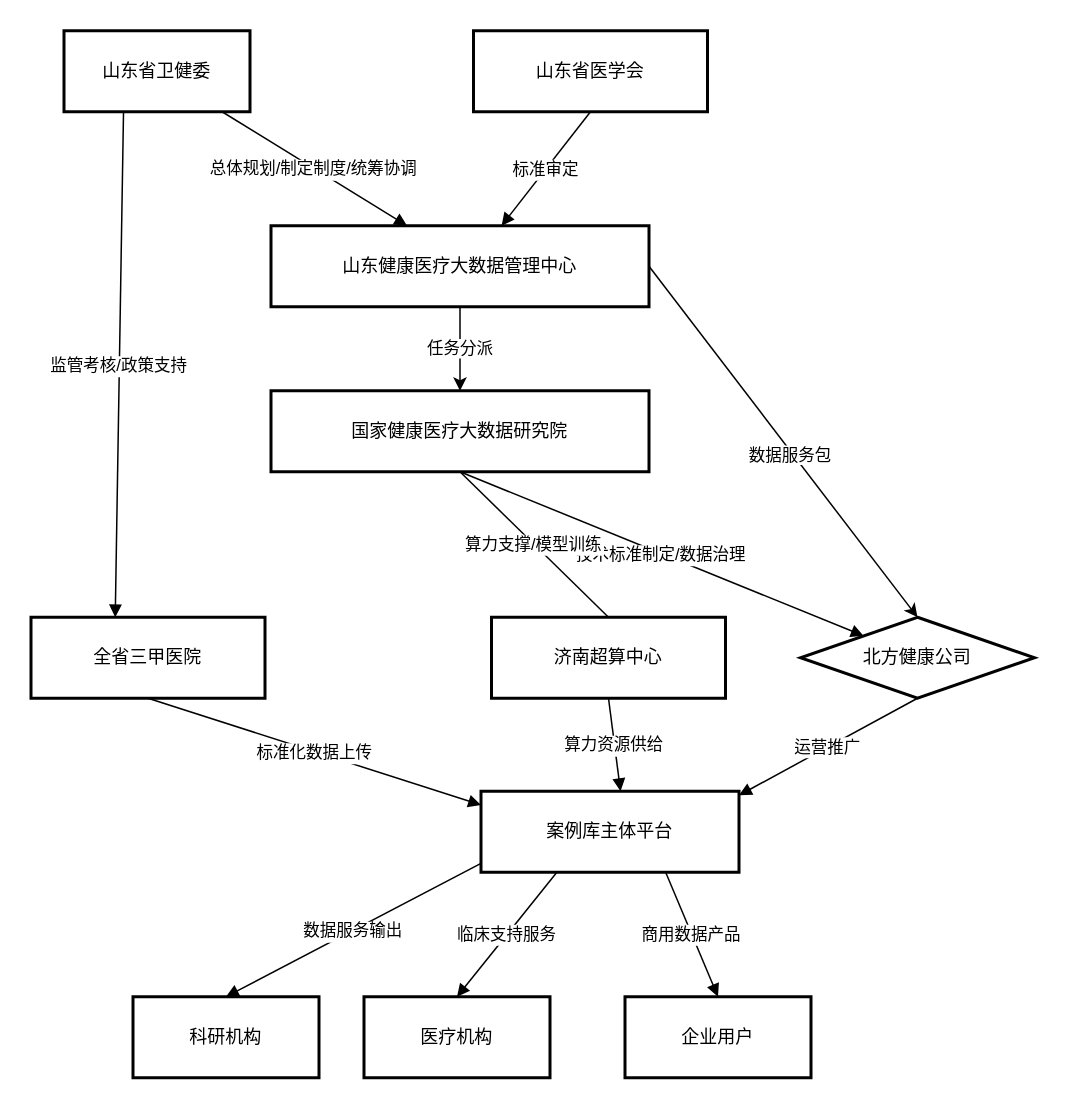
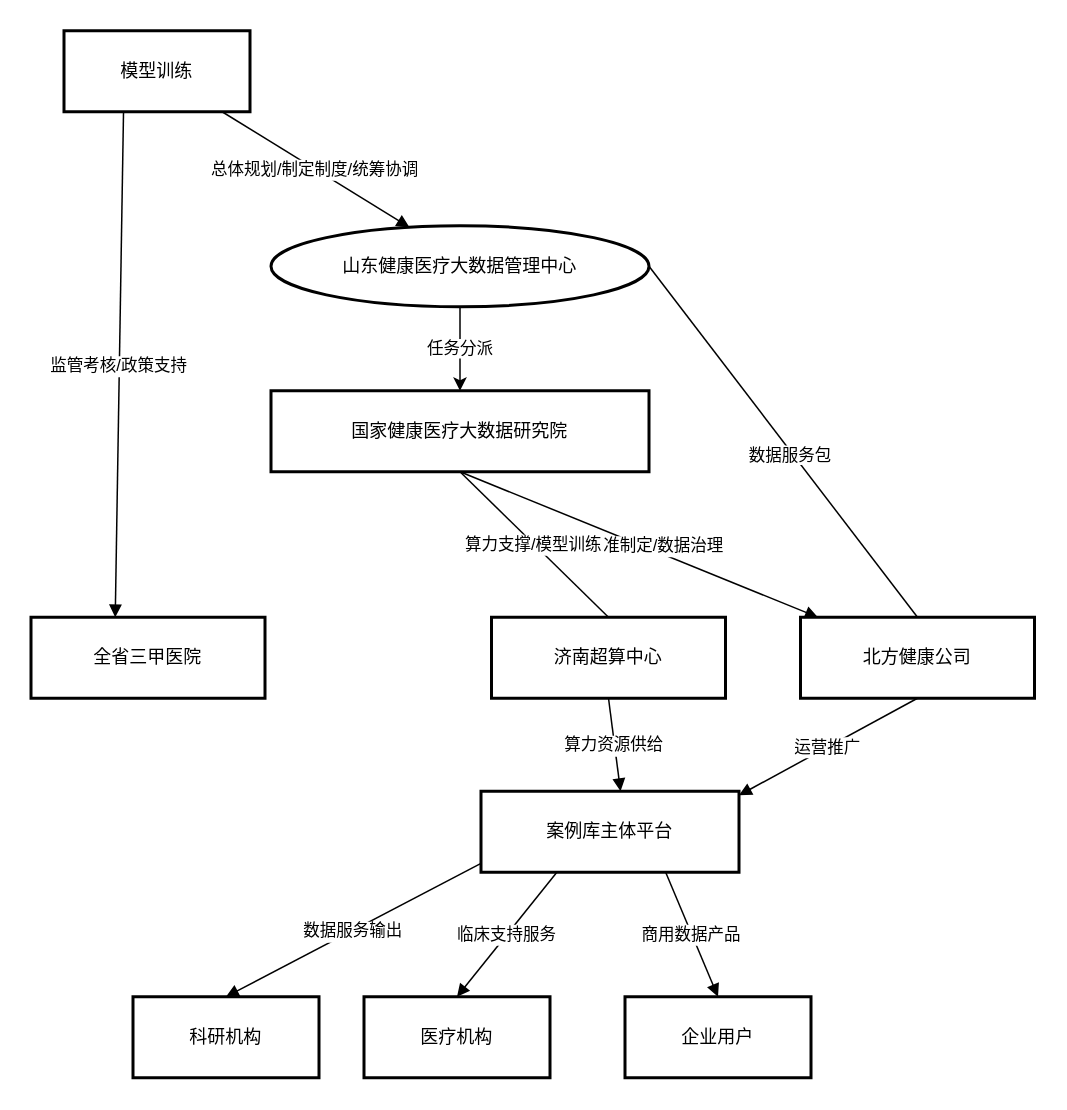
node "山东省卫健委": label "山东省卫健委" -> "模型训练"
node "山东省医学会": removed
edge "山东省医学会" -> "山东健康医疗大数据管理中心": removed, label "标准审定"
node "山东健康医疗大数据管理中心": shape rectangle -> ellipse
edge "山东健康医疗大数据管理中心" -> "北方健康公司": arrowhead classic -> none
node "北方健康公司": shape diamond -> rectangle
edge "全省三甲医院" -> "案例库主体平台": removed, label "标准化数据上传"
